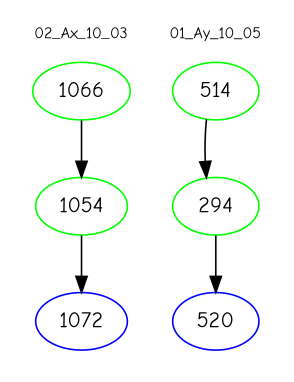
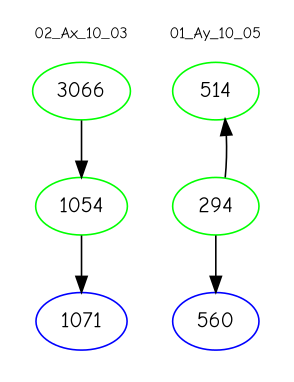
node "1066": label "1066" -> "3066"
edge "514" -> "294": reversed
node "1072": label "1072" -> "1071"
node "520": label "520" -> "560"
